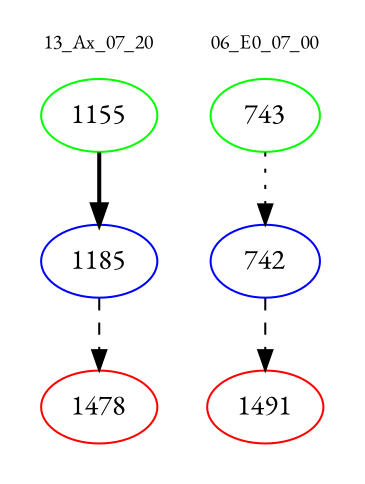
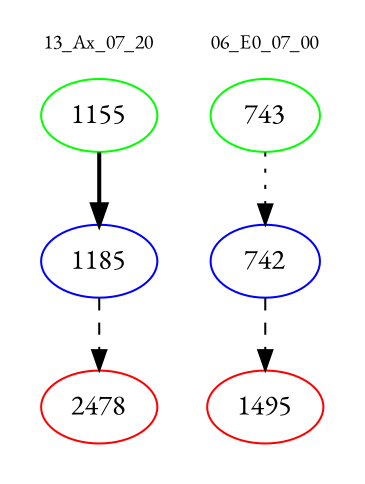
node "1478": label "1478" -> "2478"
node "1491": label "1491" -> "1495"
